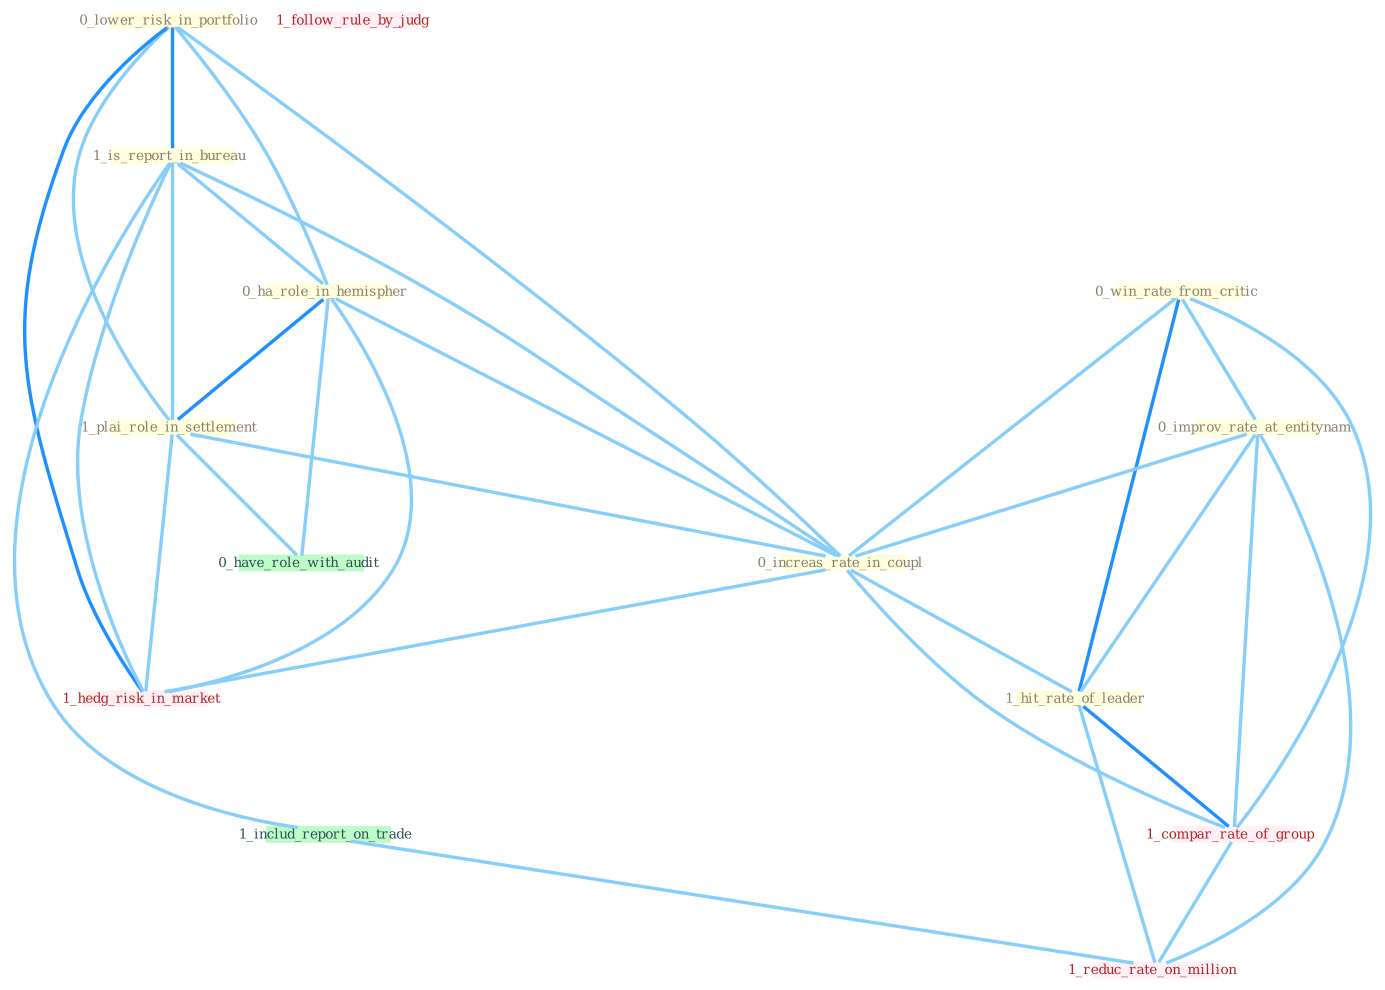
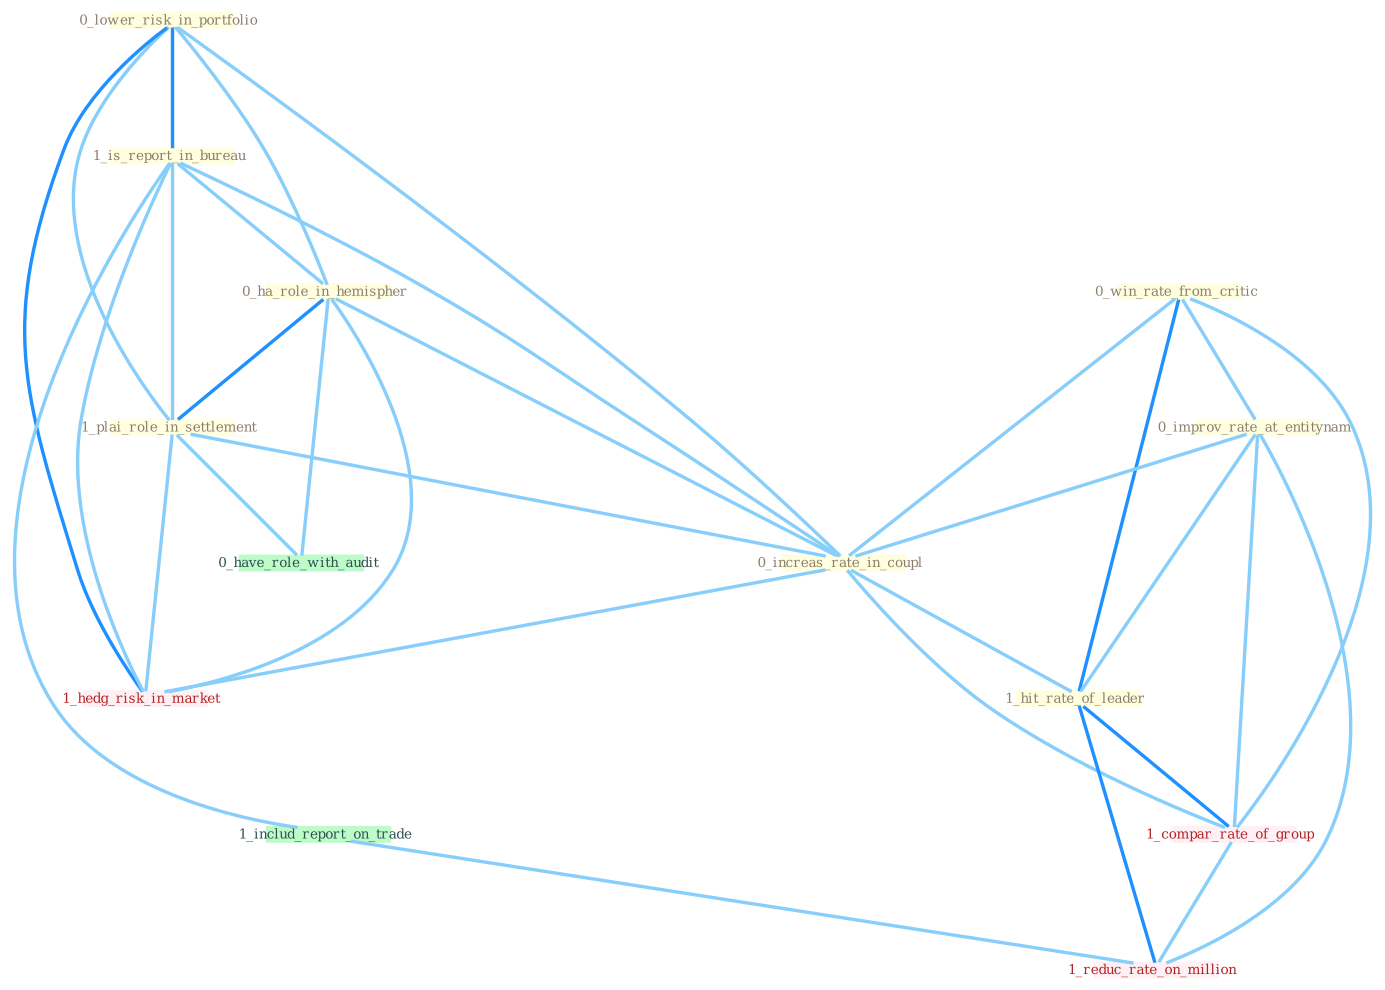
node "1_follow_rule_by_judg": removed
edge "1_hit_rate_of_leader" -- "1_reduc_rate_on_million": color #87cefa -> #1e90ff
